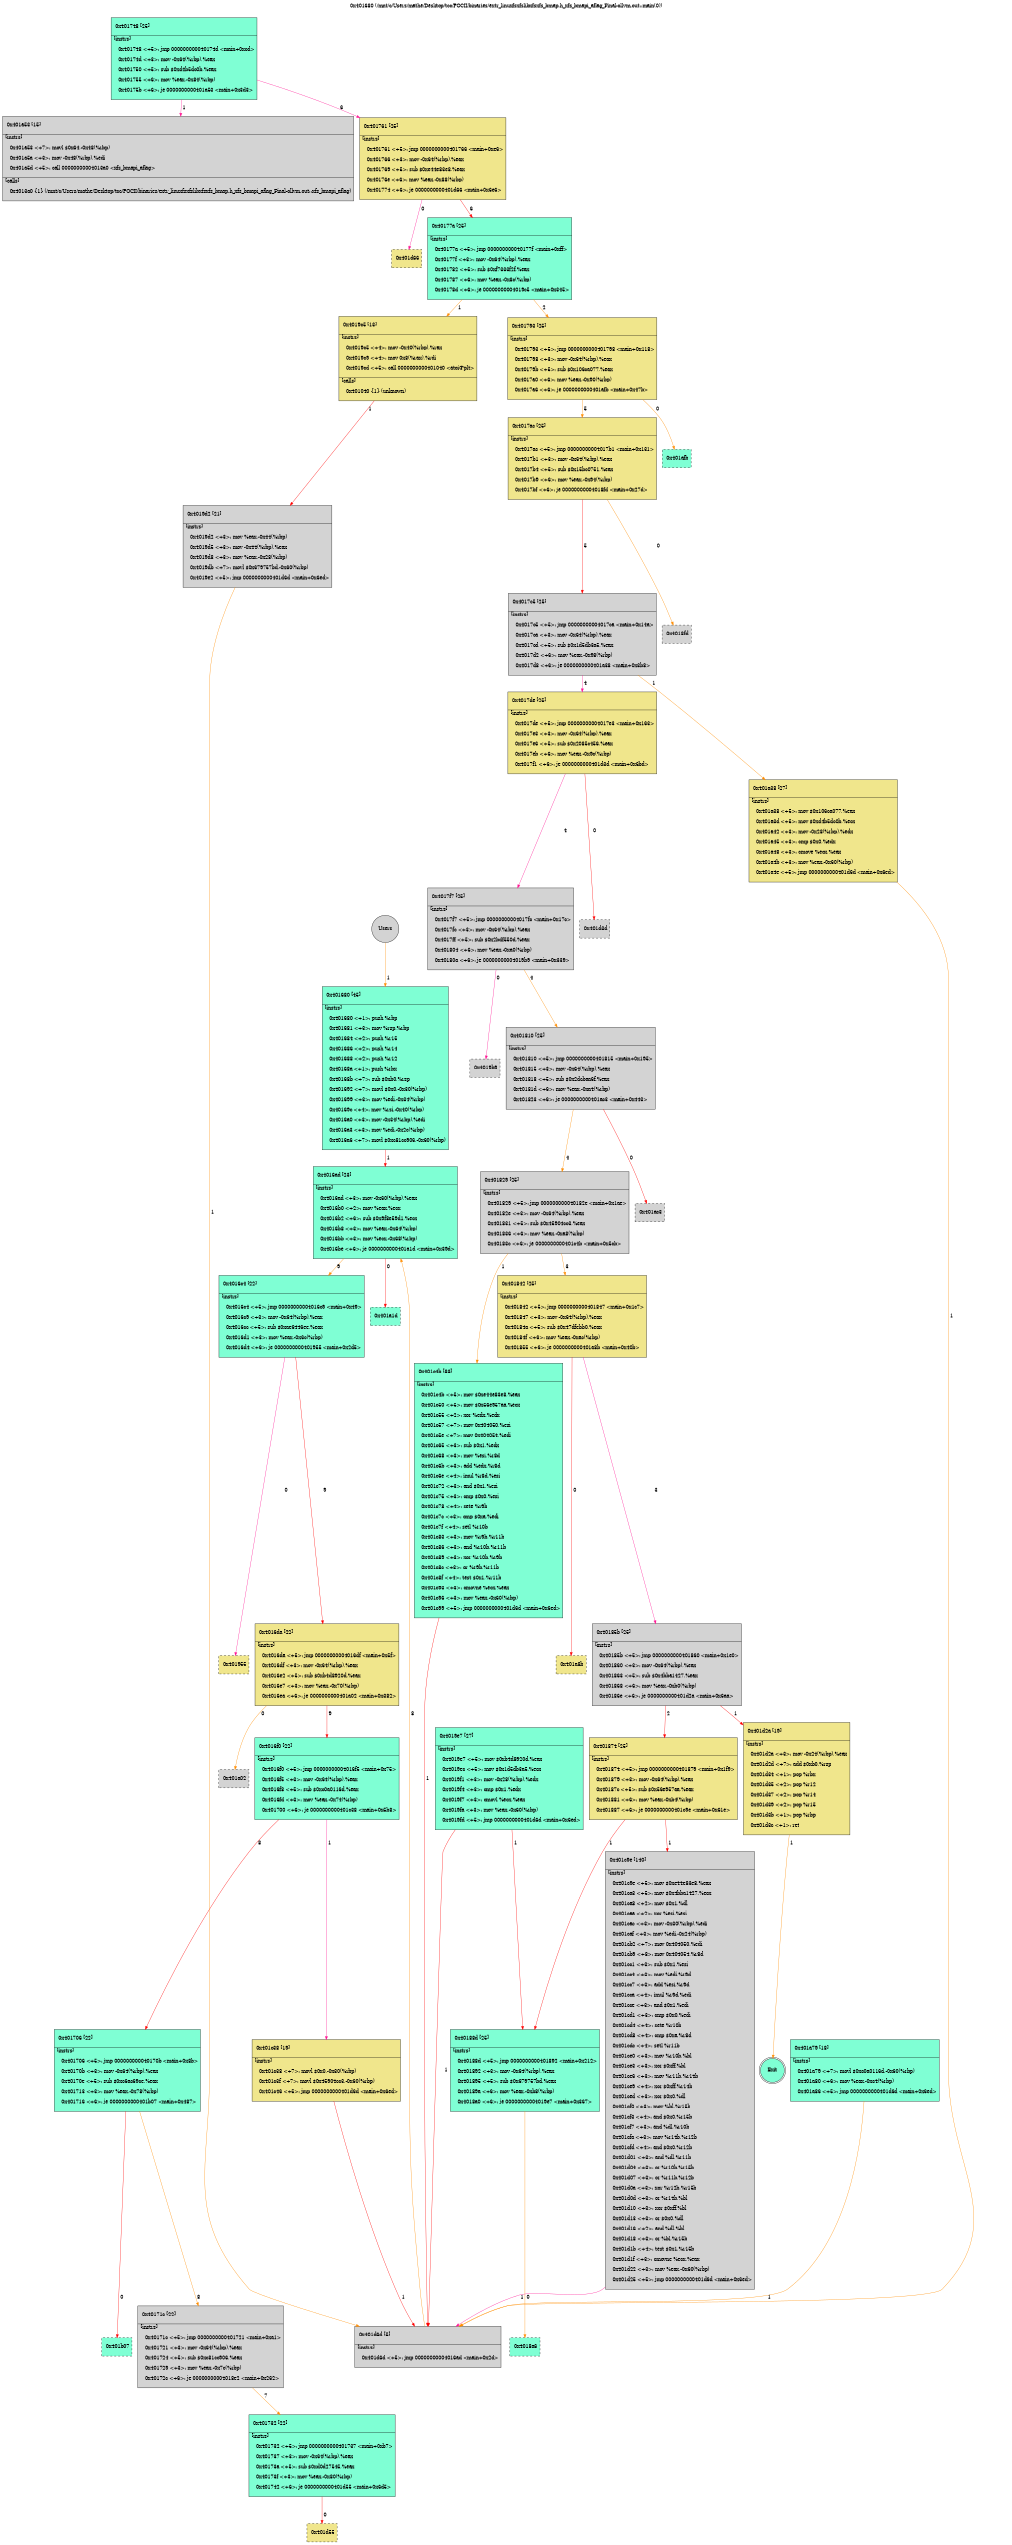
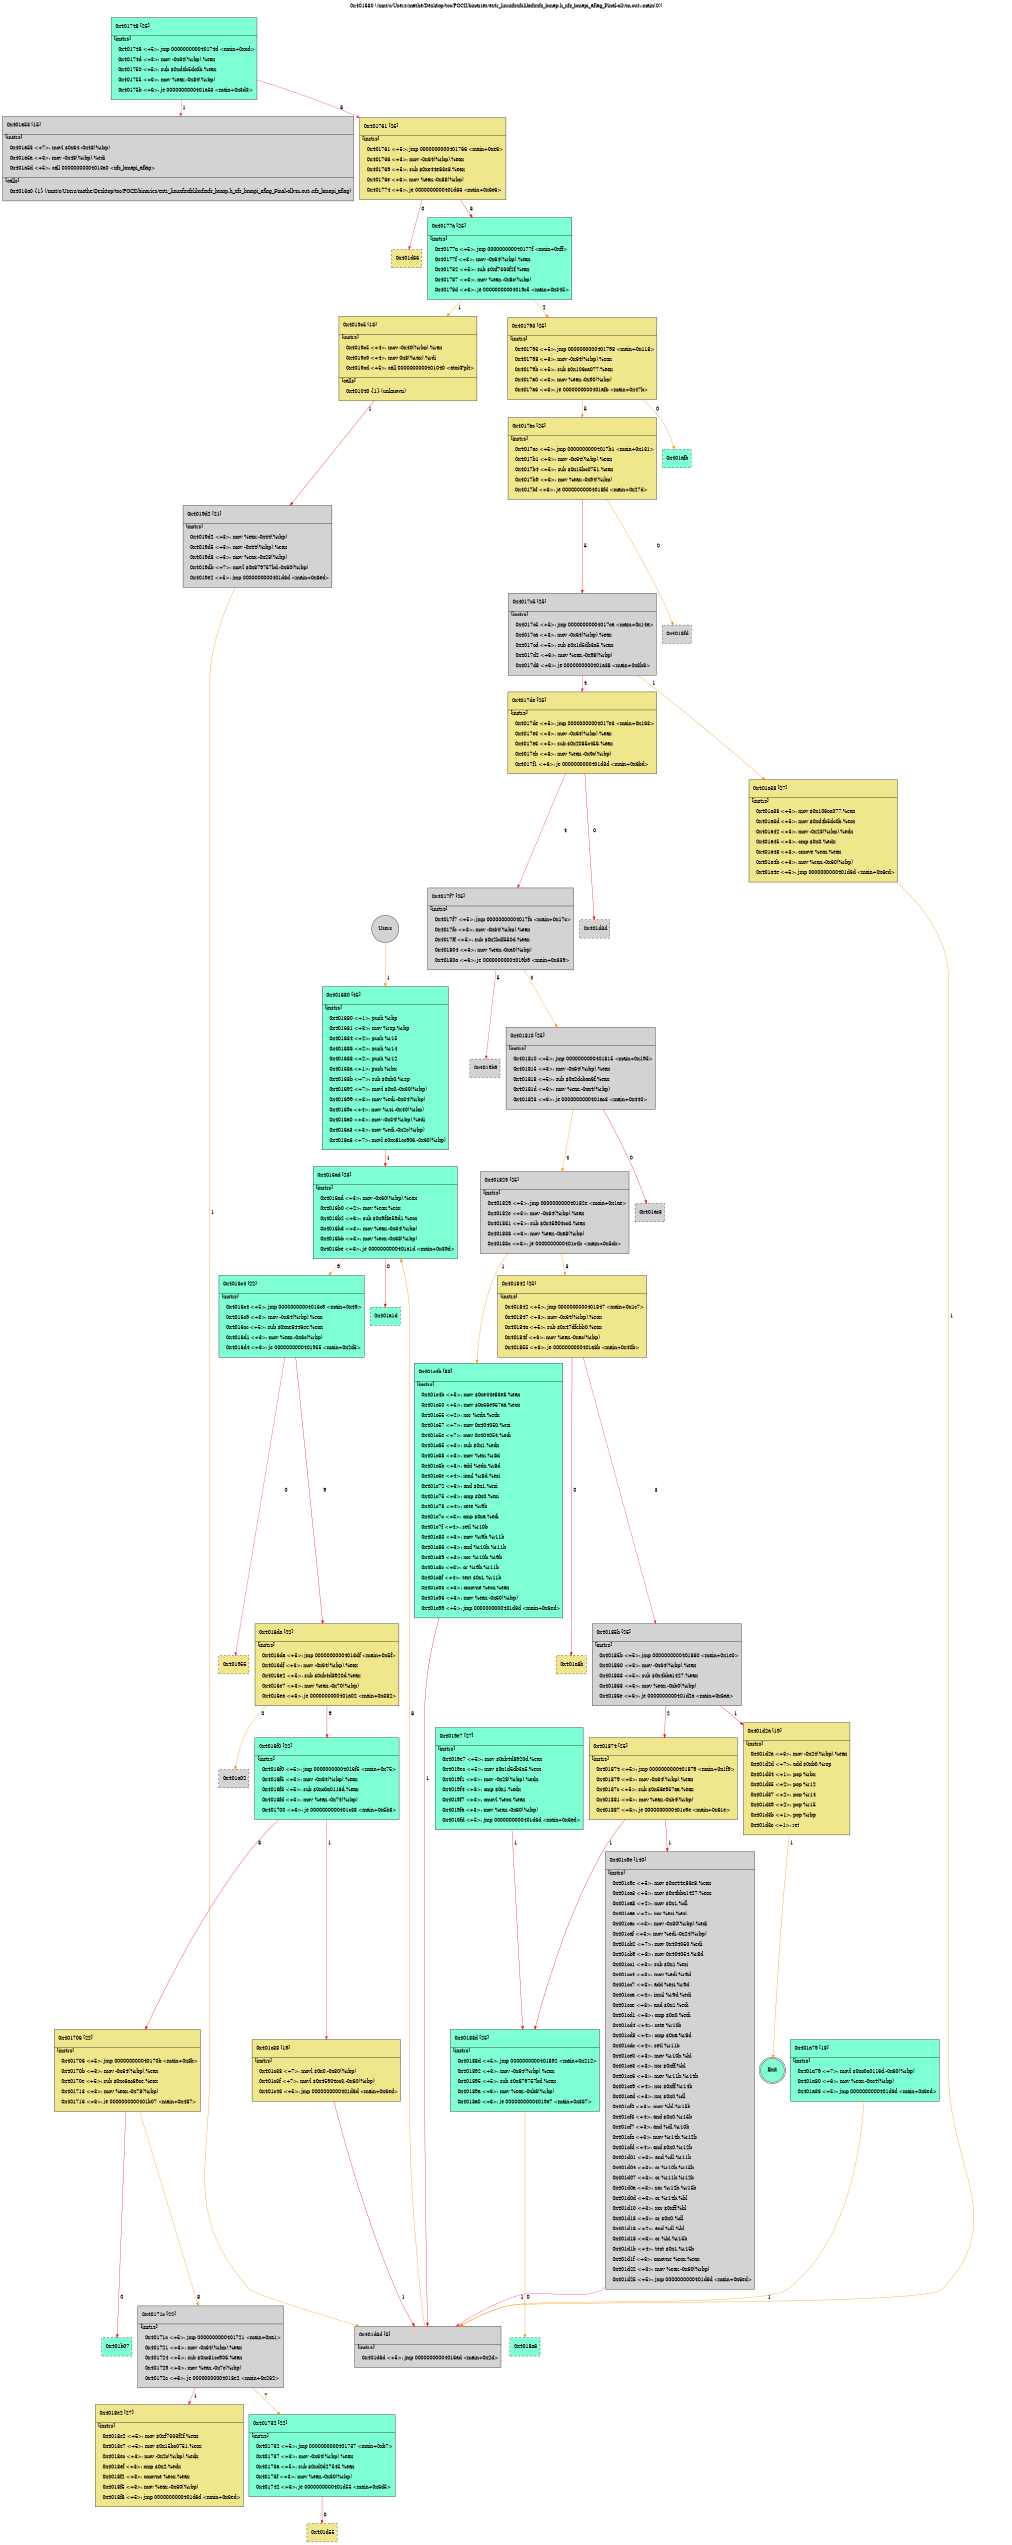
edge "0x4017f7 [25]" -> "0x4019b9": label " 0" -> " 5"
node "0x401706 [22]": fillcolor aquamarine -> khaki
edge "0x4019e7 [27]" -> "0x401d6d [5]": removed, label "1"
node "0x4018e2 [27]": added
